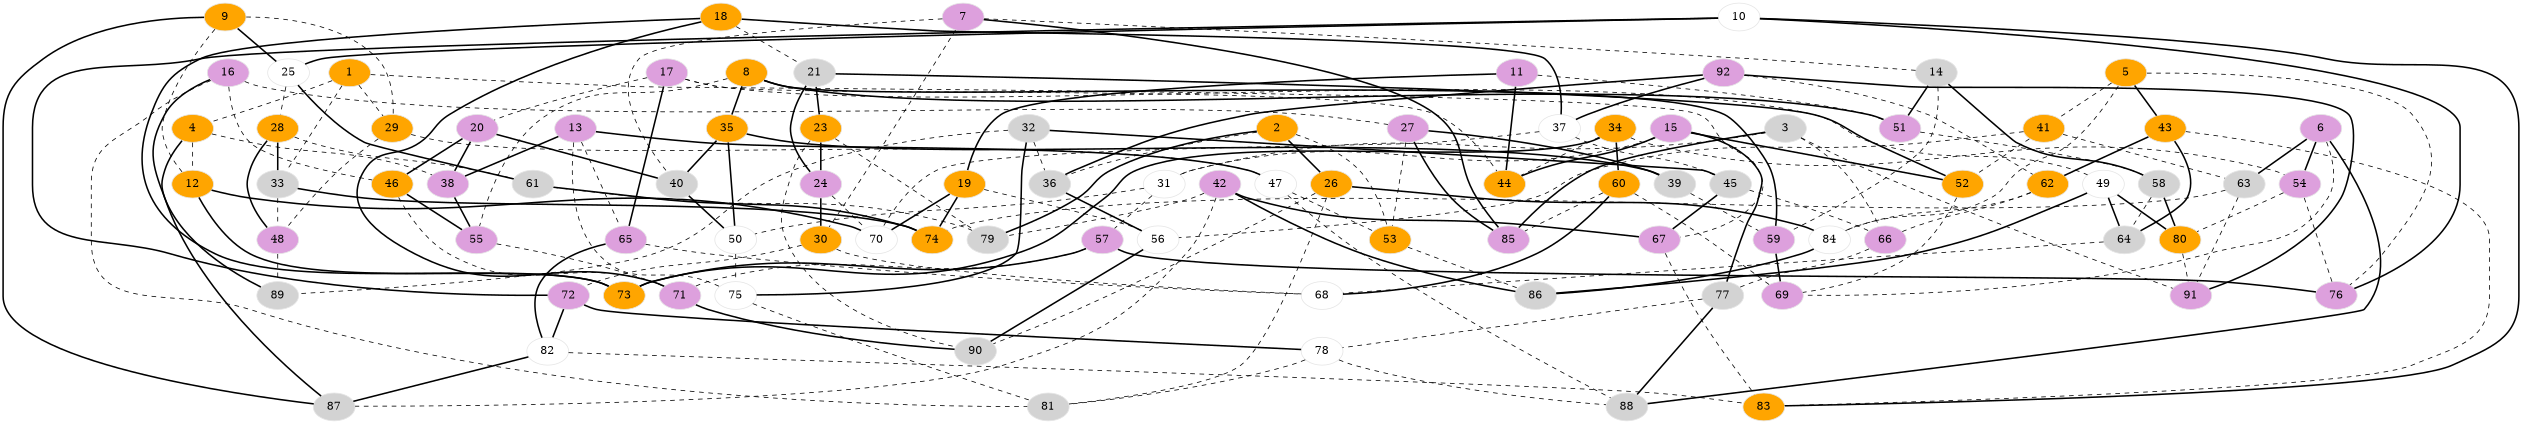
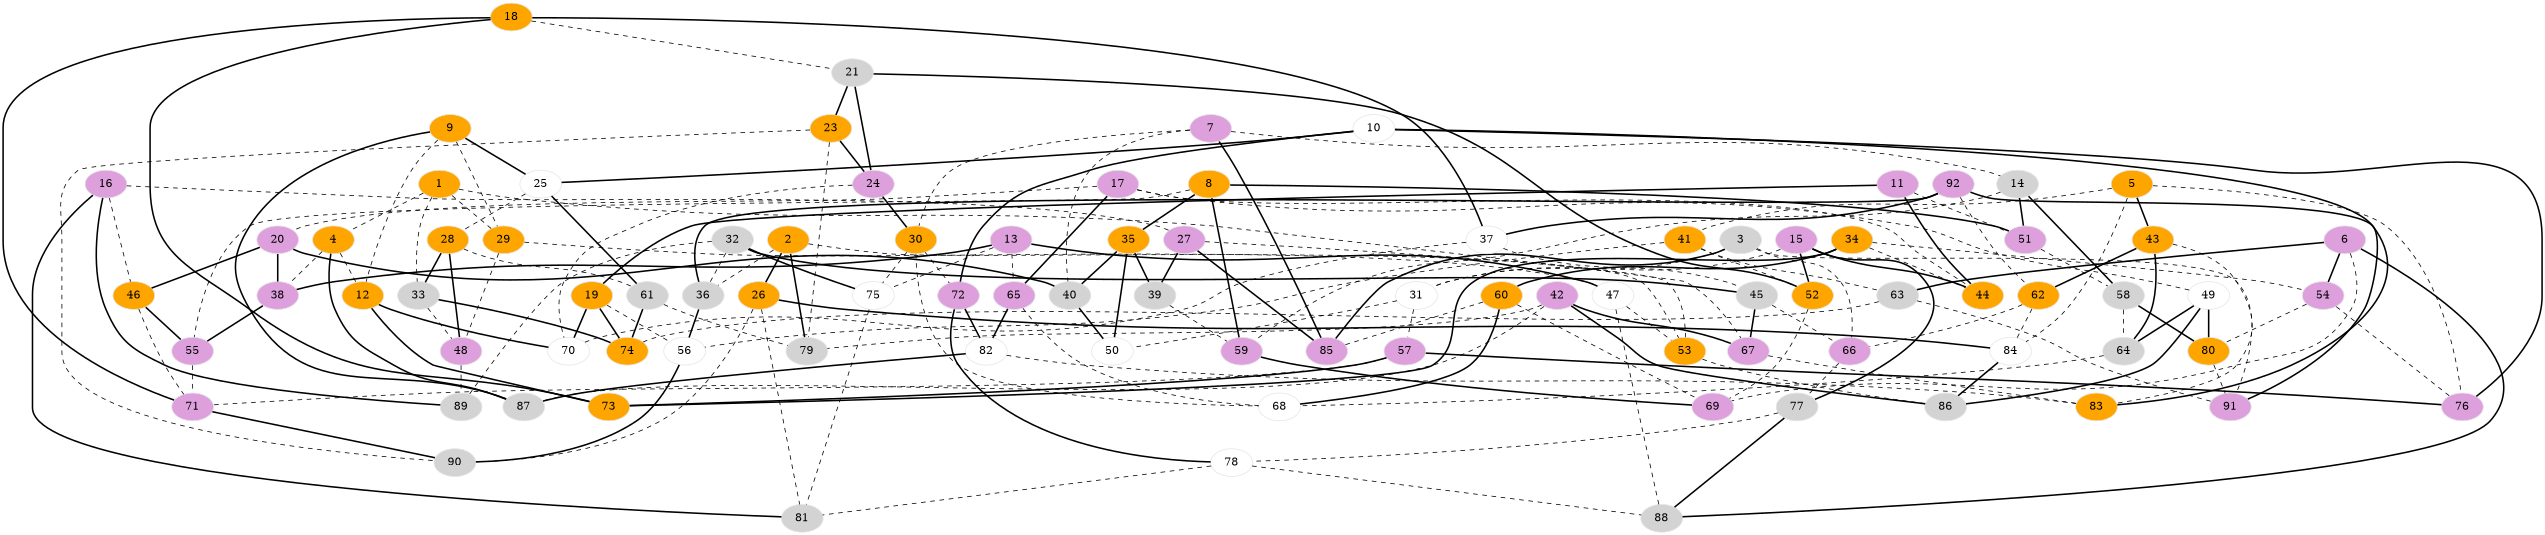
edge "50" -- "75": now "30" -- "75"
edge "16" -- "81": style dashed -> bold
